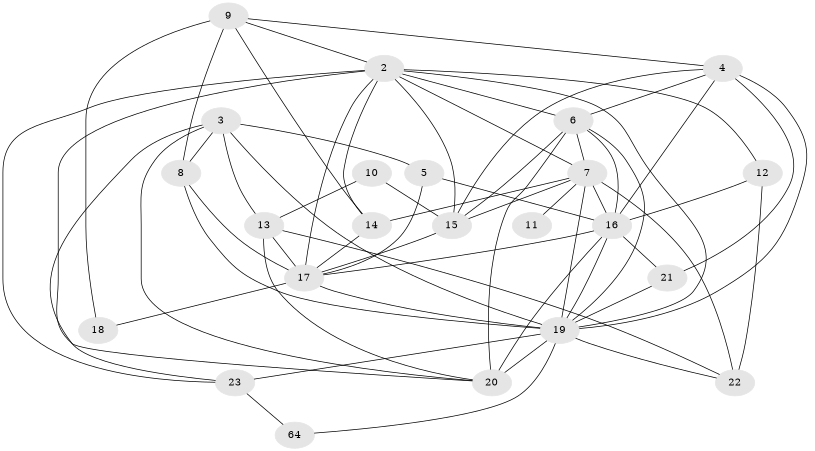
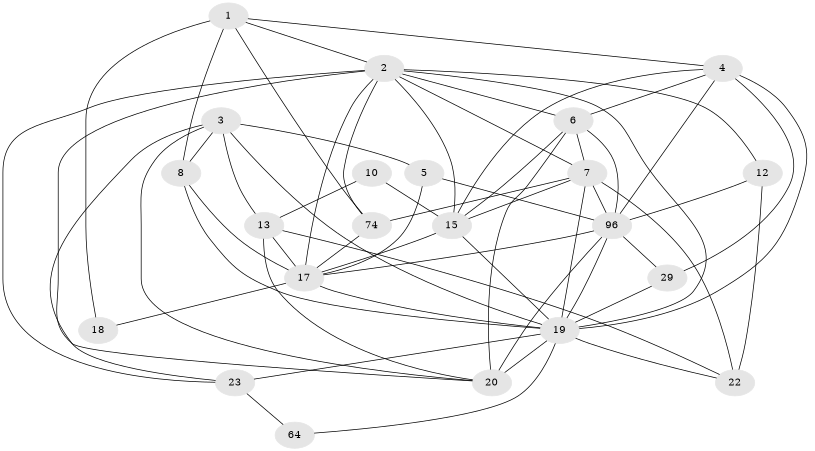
node "9": label "9" -> "1"
node "14": label "14" -> "74"
node "11": removed
node "16": label "16" -> "96"
edge "6" -- "19": now "15" -- "19"
node "21": label "21" -> "29"
